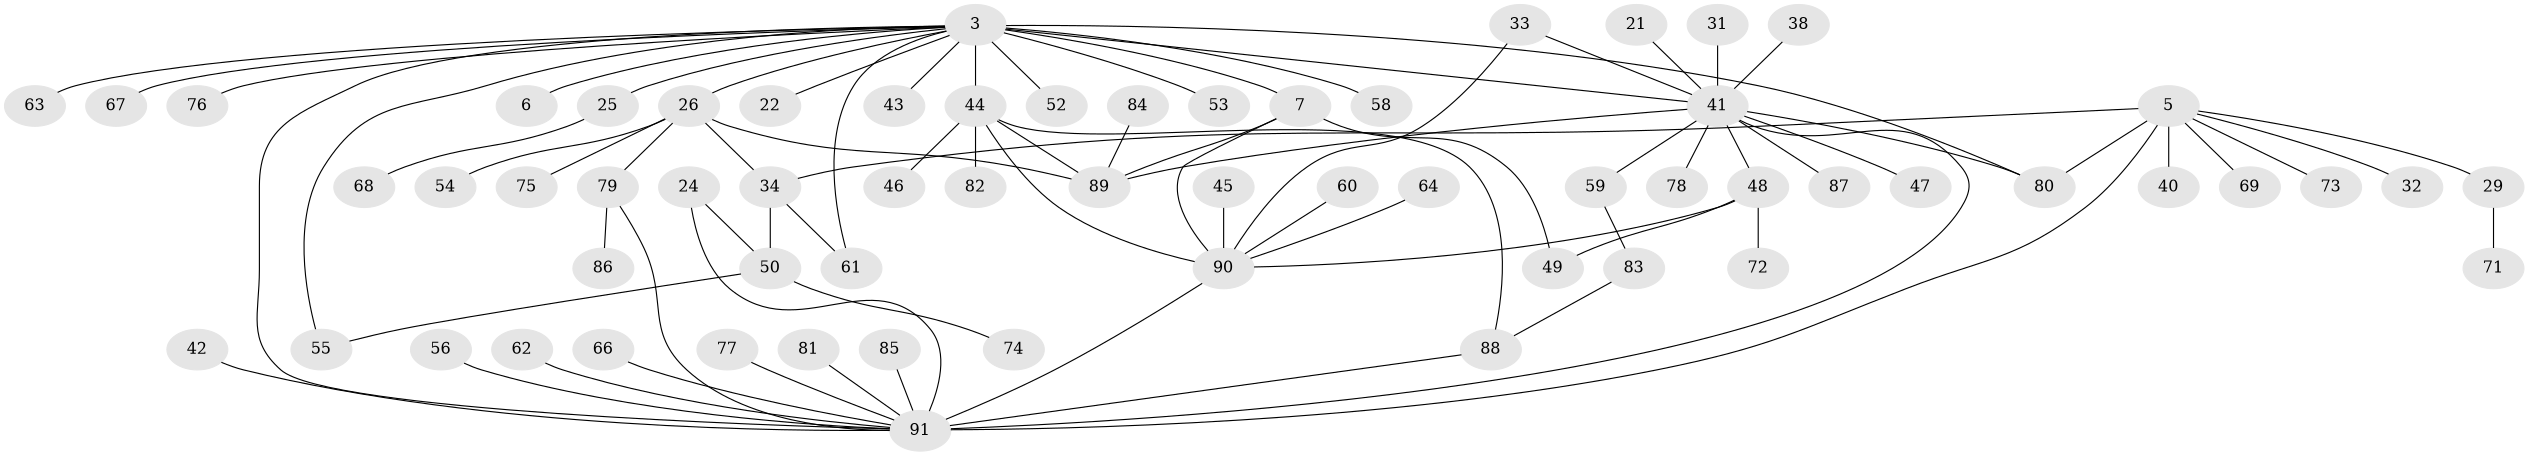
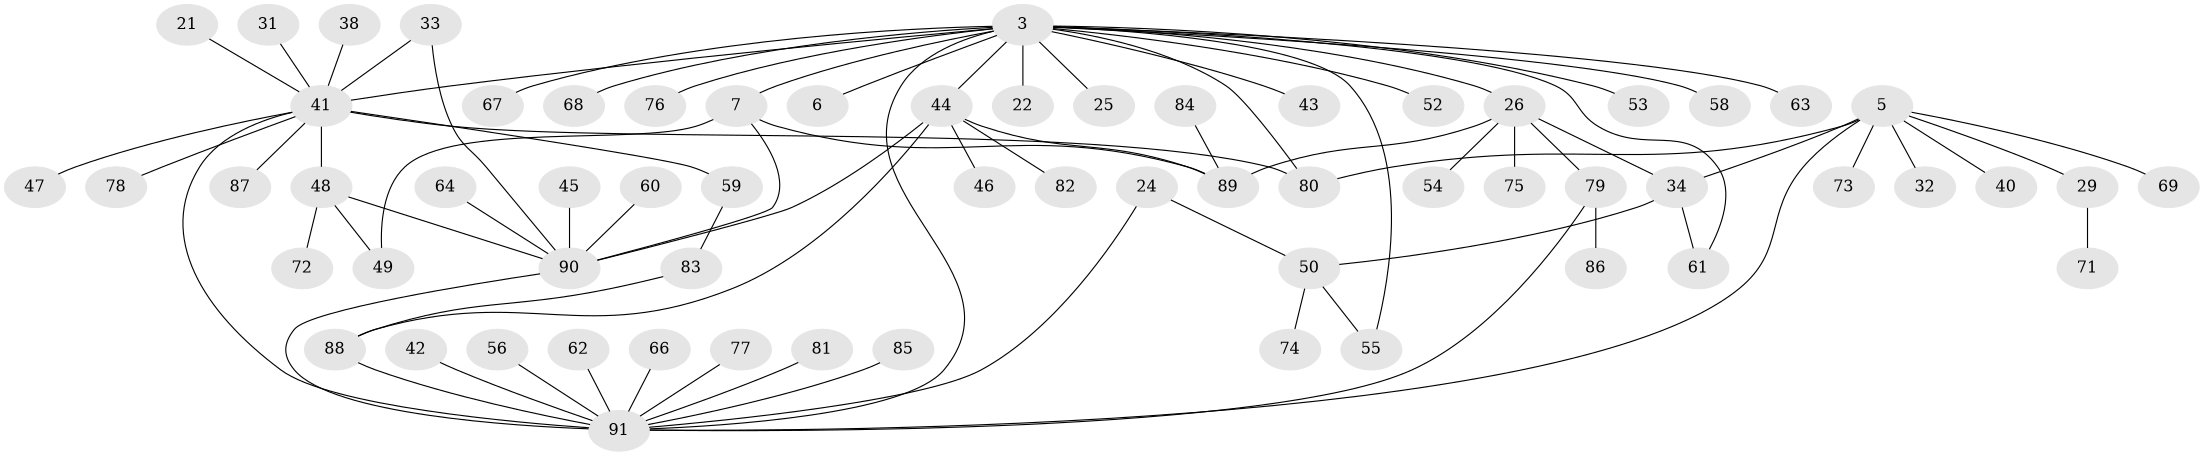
edge "41" -- "89": removed
edge "25" -- "68": now "3" -- "68"
